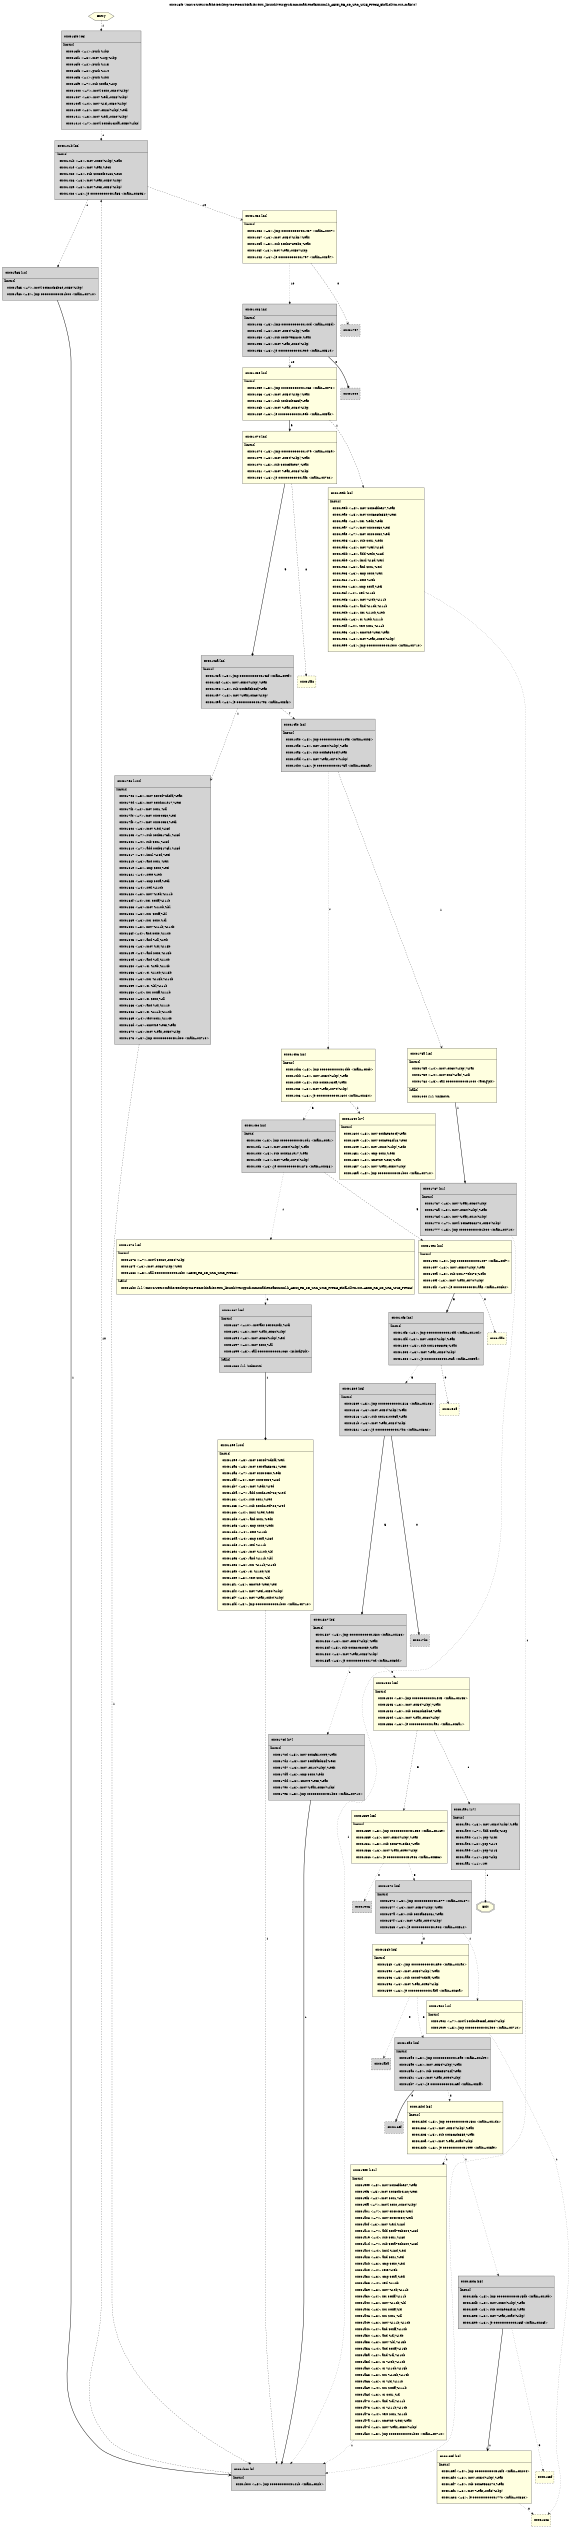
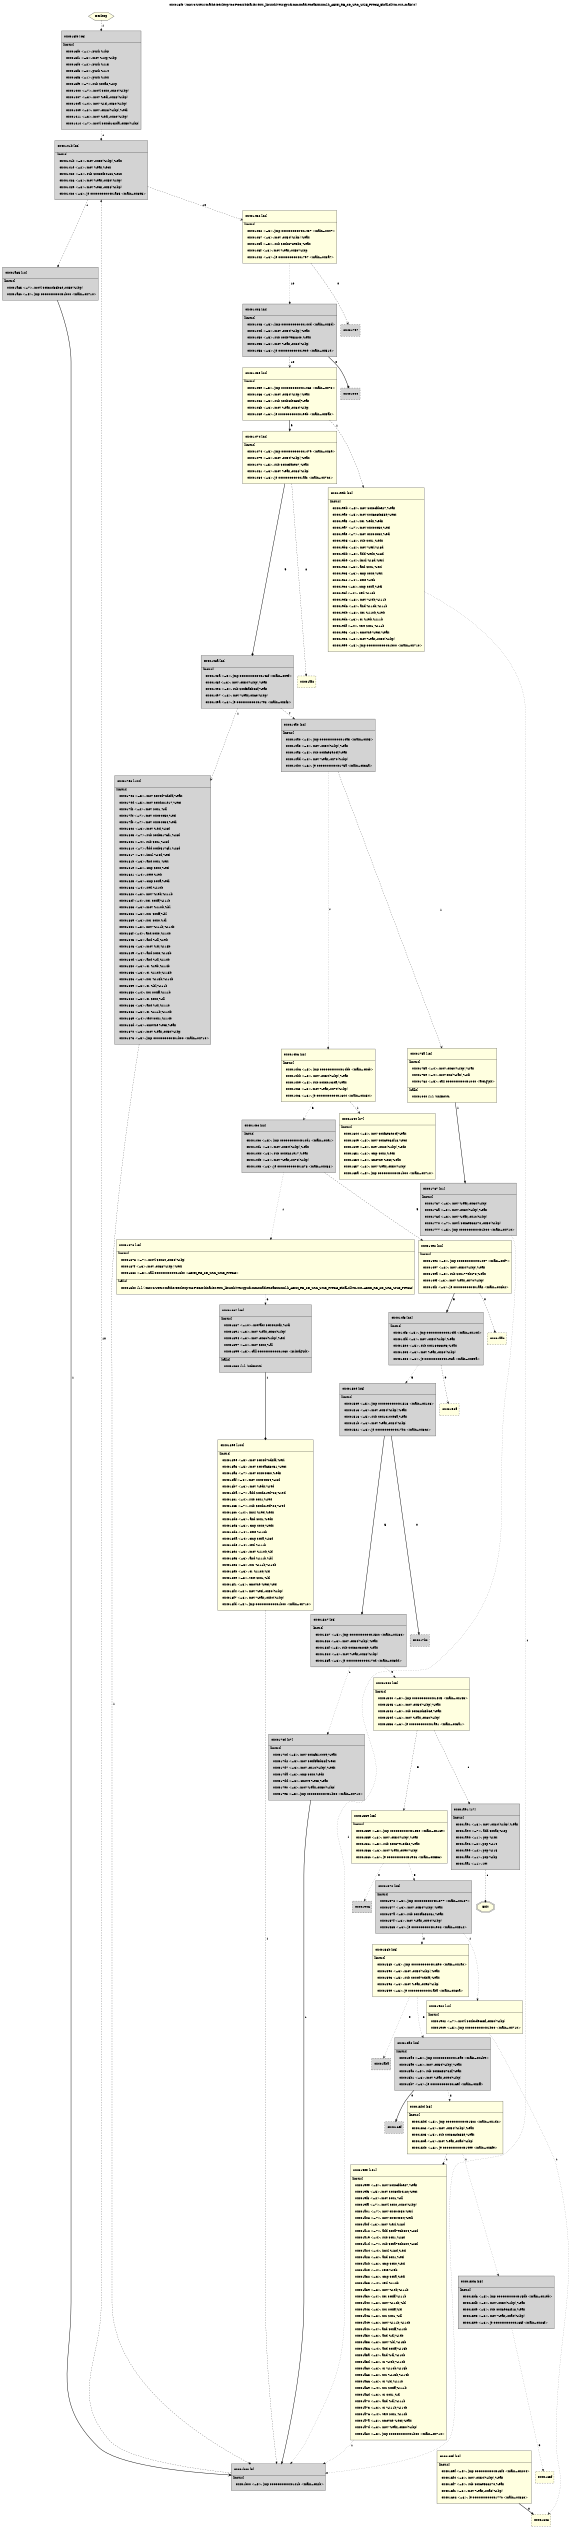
node "Entry": label "Entry" -> "Desktop"
edge "0x4015d6 [25]" -> "0x4015ef [25]": removed, label "1"
edge "0x4015ef [25]" -> "0x401608": style dotted -> bold
